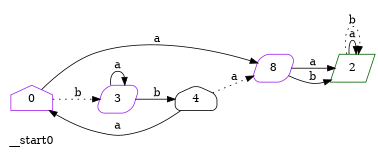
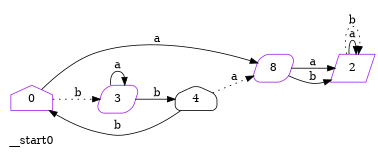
node "2": color darkgreen -> purple
edge "4" -> "0": label "a" -> "b"
